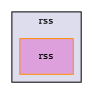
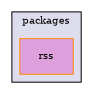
cluster "rss": label "rss" -> "packages"
